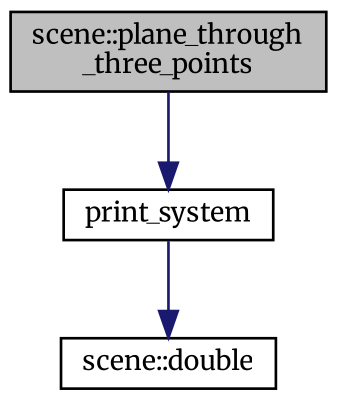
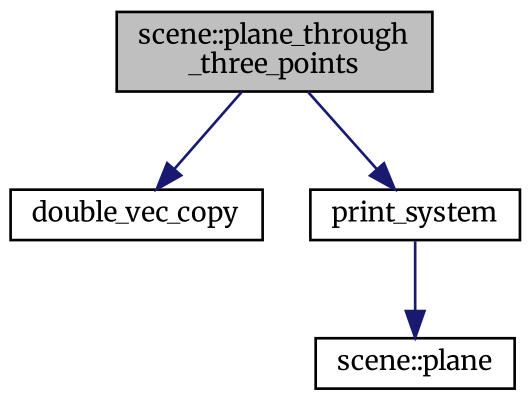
node "double_vec_copy": added
node "scene::double": label "scene::double" -> "scene::plane"
